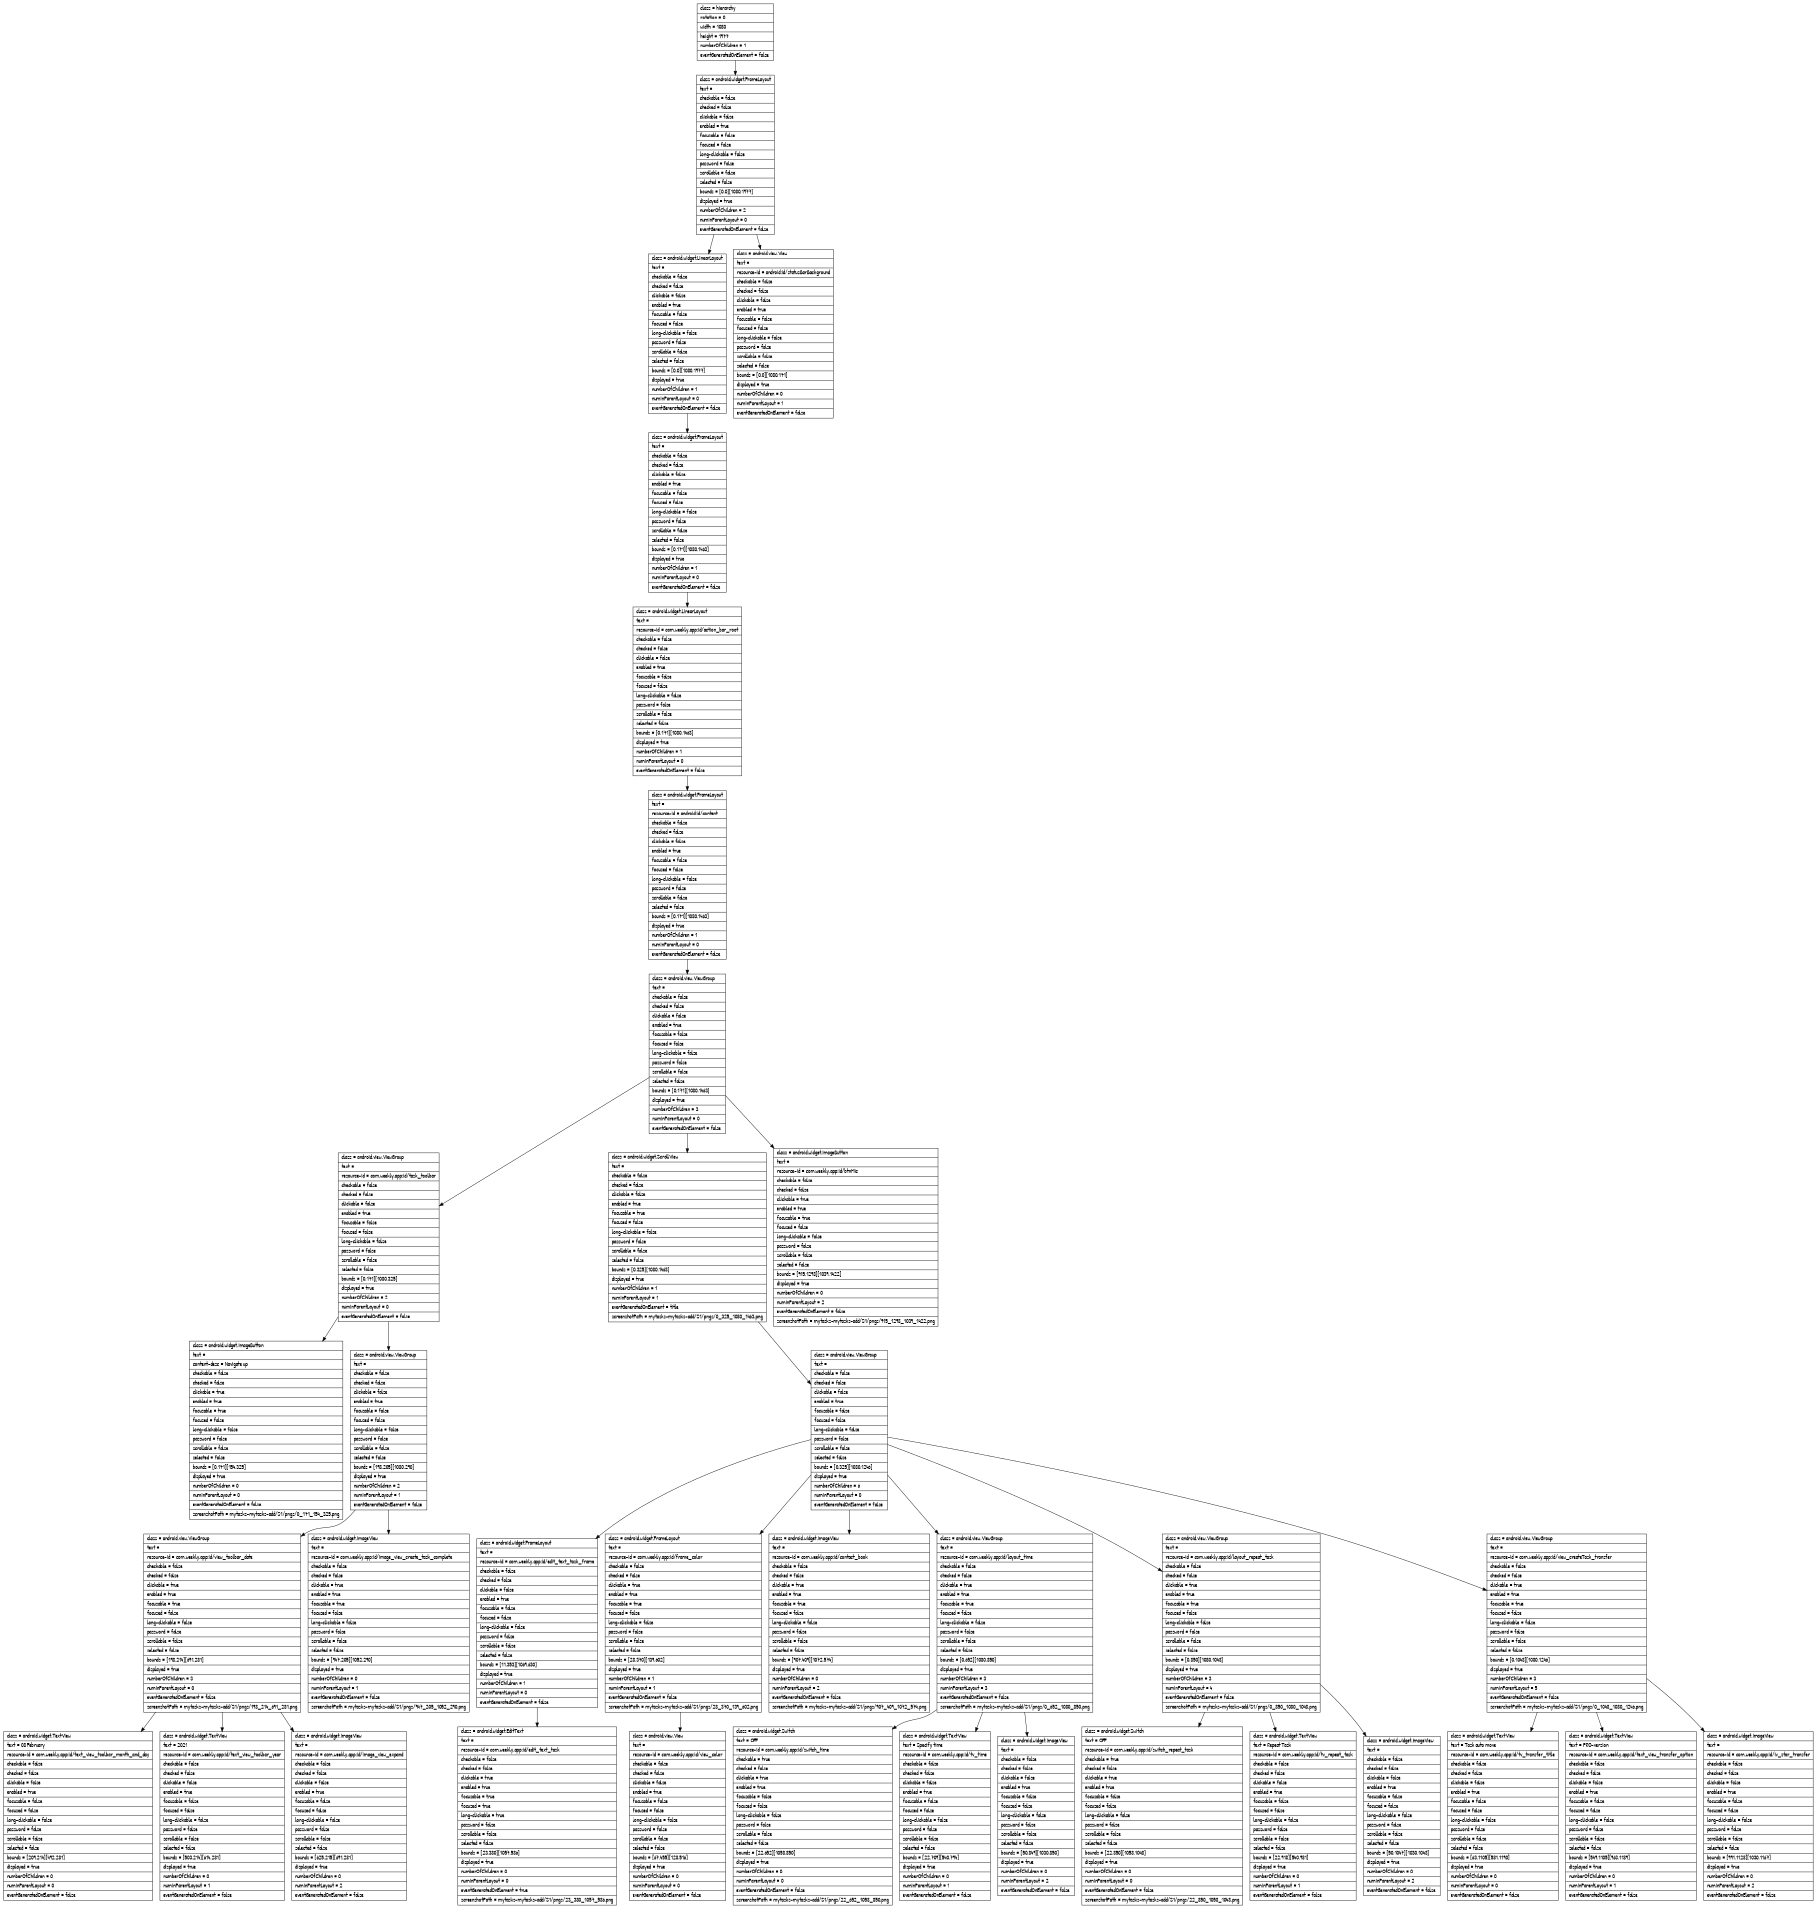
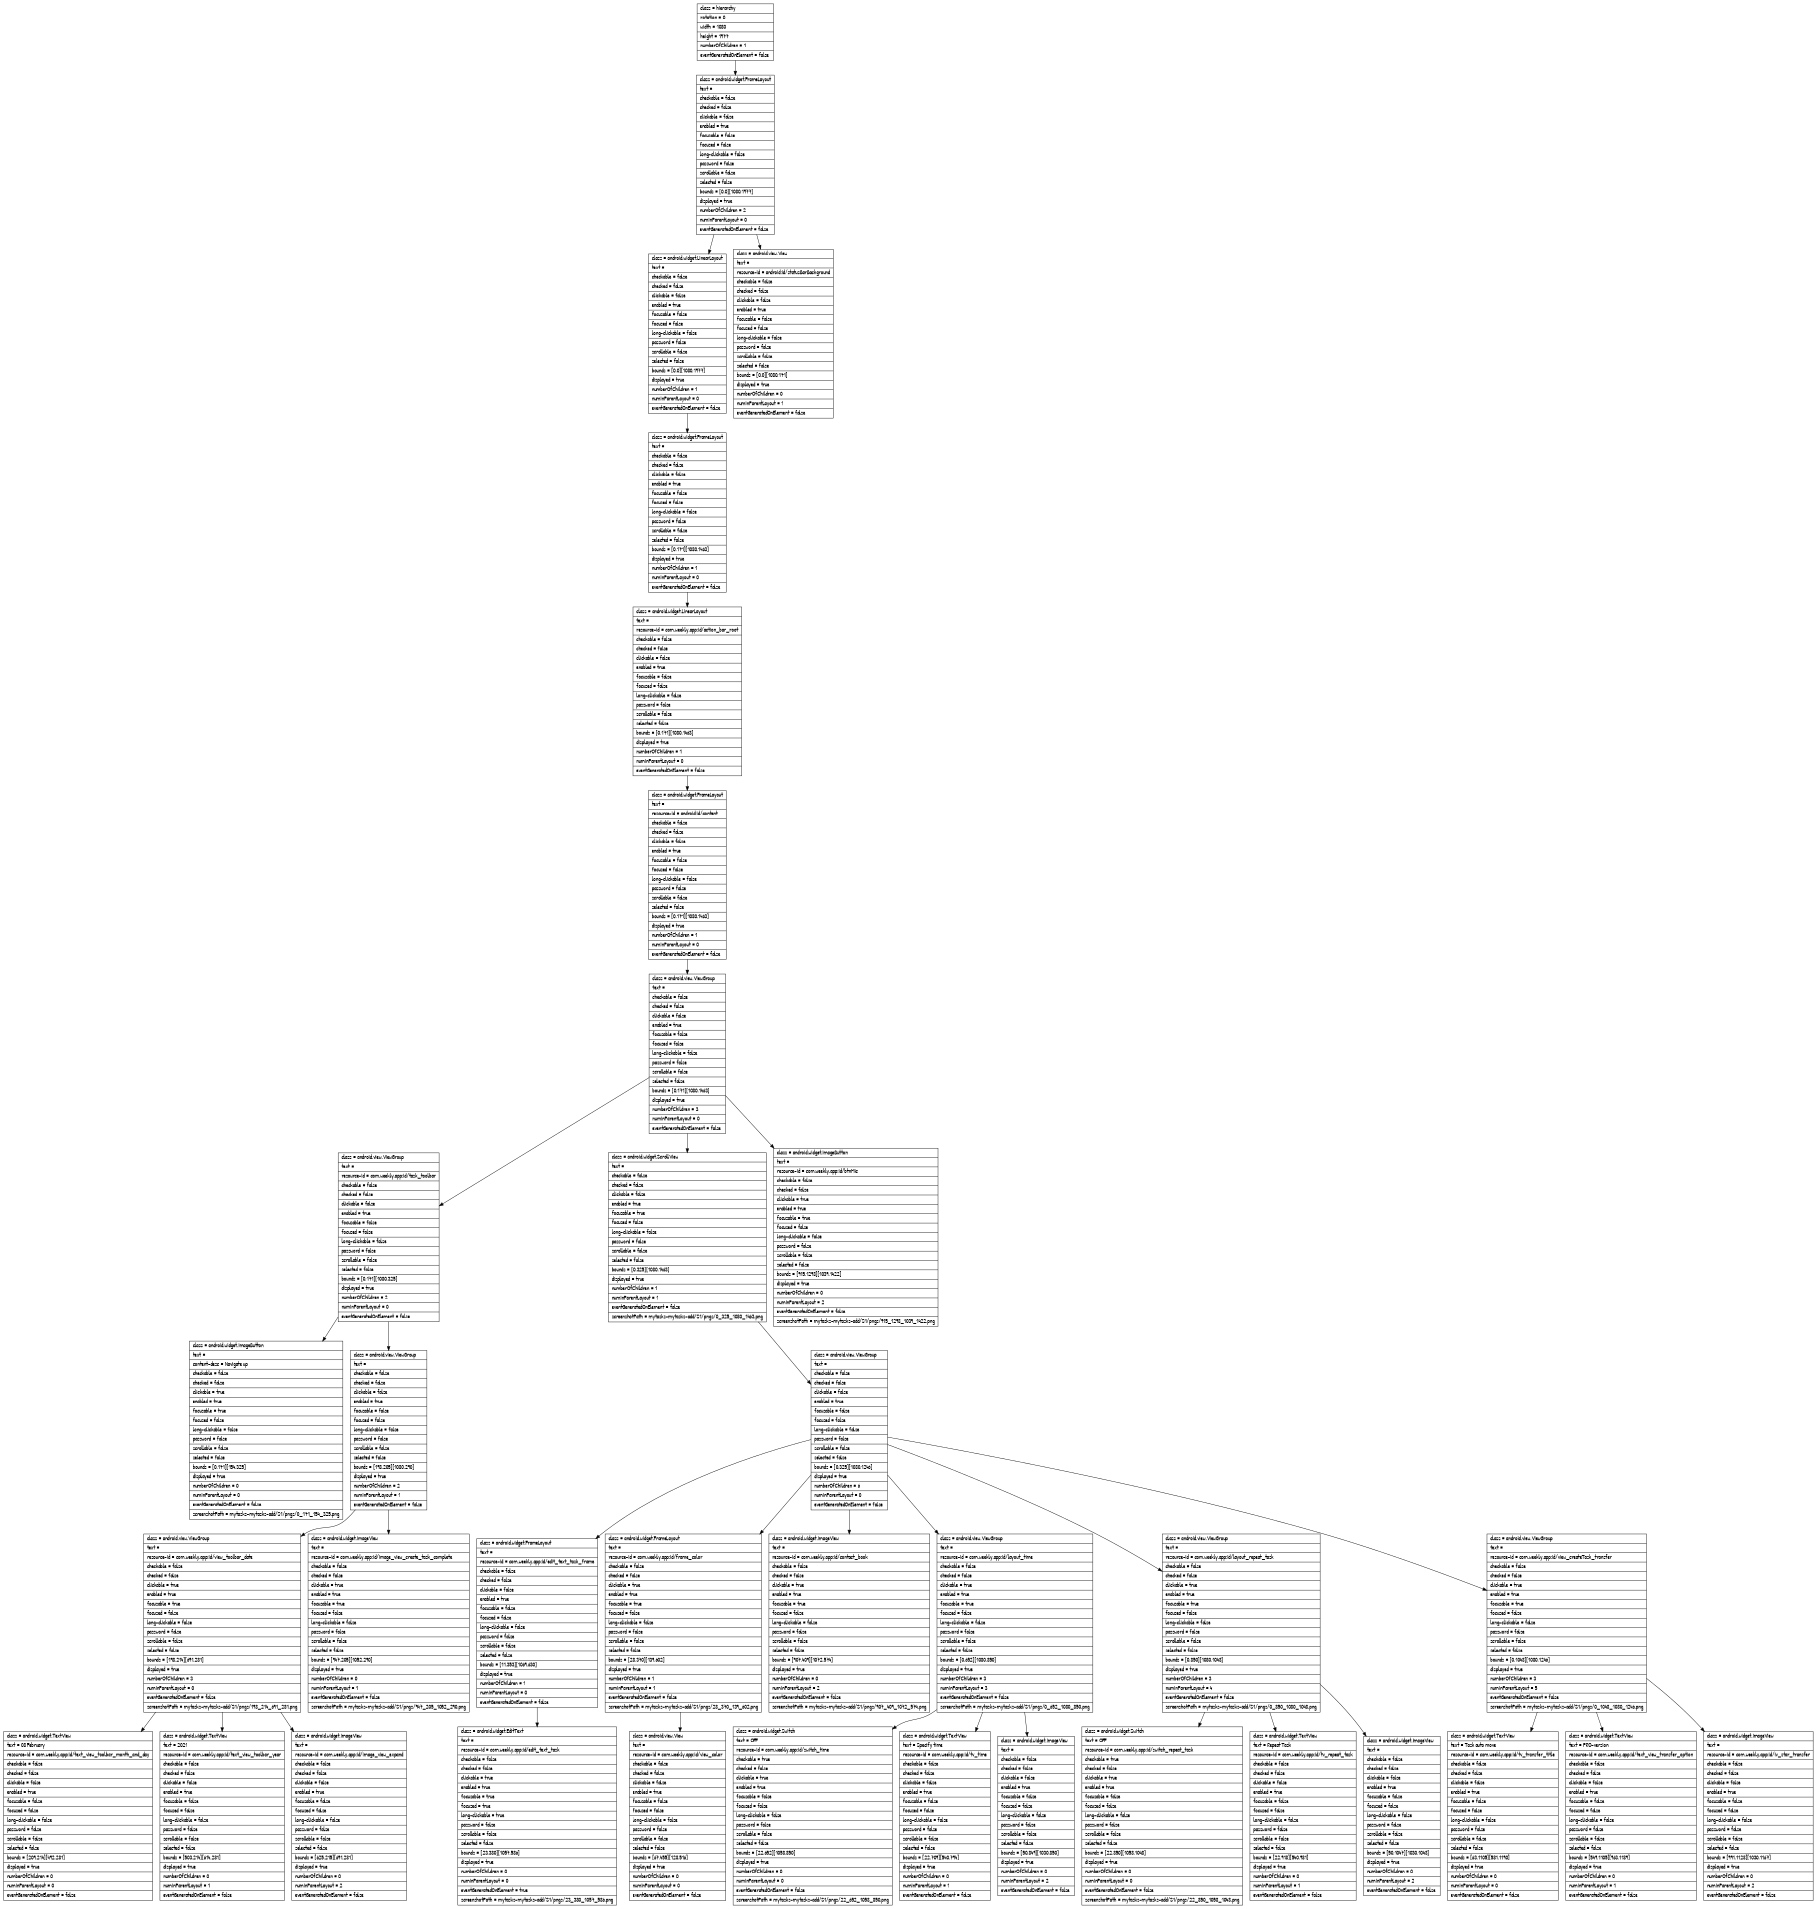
node "class = android.widget.ScrollView": text "eventGeneratedOnElement = title" -> "eventGeneratedOnElement = false"
